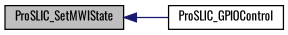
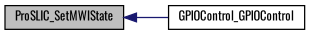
node "ProSLIC_GPIOControl": label "ProSLIC_GPIOControl" -> "GPIOControl_GPIOControl"
